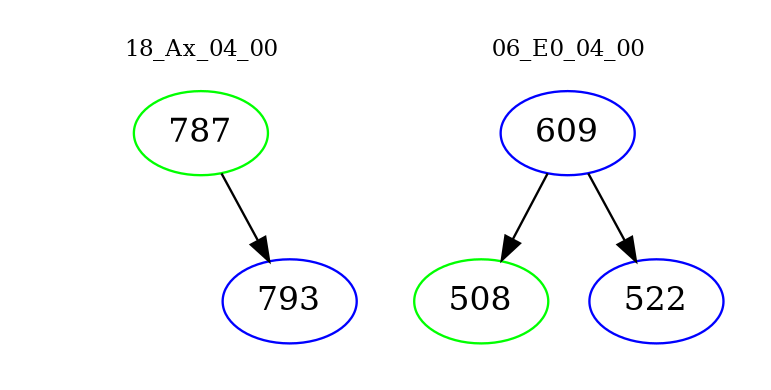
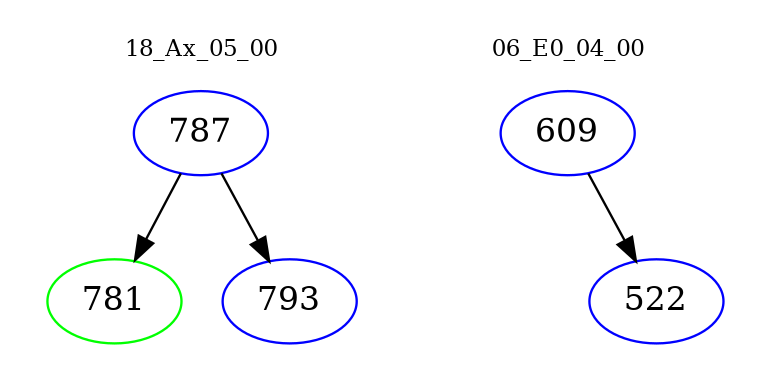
cluster "18_Ax_04_00": label "18_Ax_04_00" -> "18_Ax_05_00"
node "787": color green -> blue
node "781": added
node "508": removed
